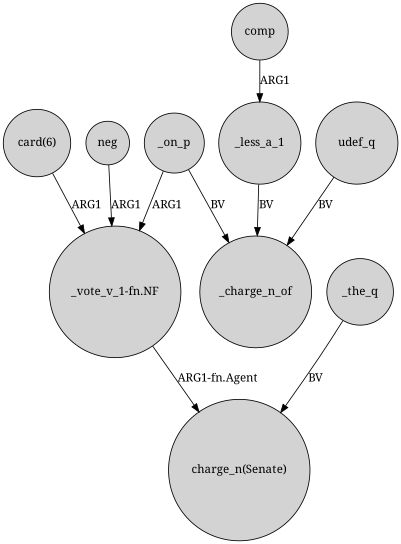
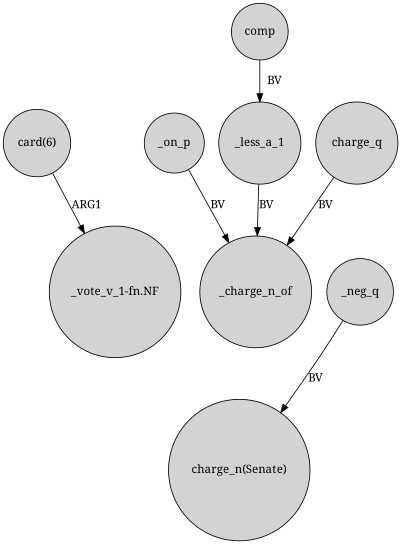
edge "comp" -> "_less_a_1": label "ARG1" -> "BV"
node "neg": removed
node "udef_q": label "udef_q" -> "charge_q"
edge "_on_p" -> "_vote_v_1-fn.NF": removed, label "ARG1"
node "_the_q": label "_the_q" -> "_neg_q"
edge "_vote_v_1-fn.NF" -> "charge_n(Senate)": removed, label "ARG1-fn.Agent"
